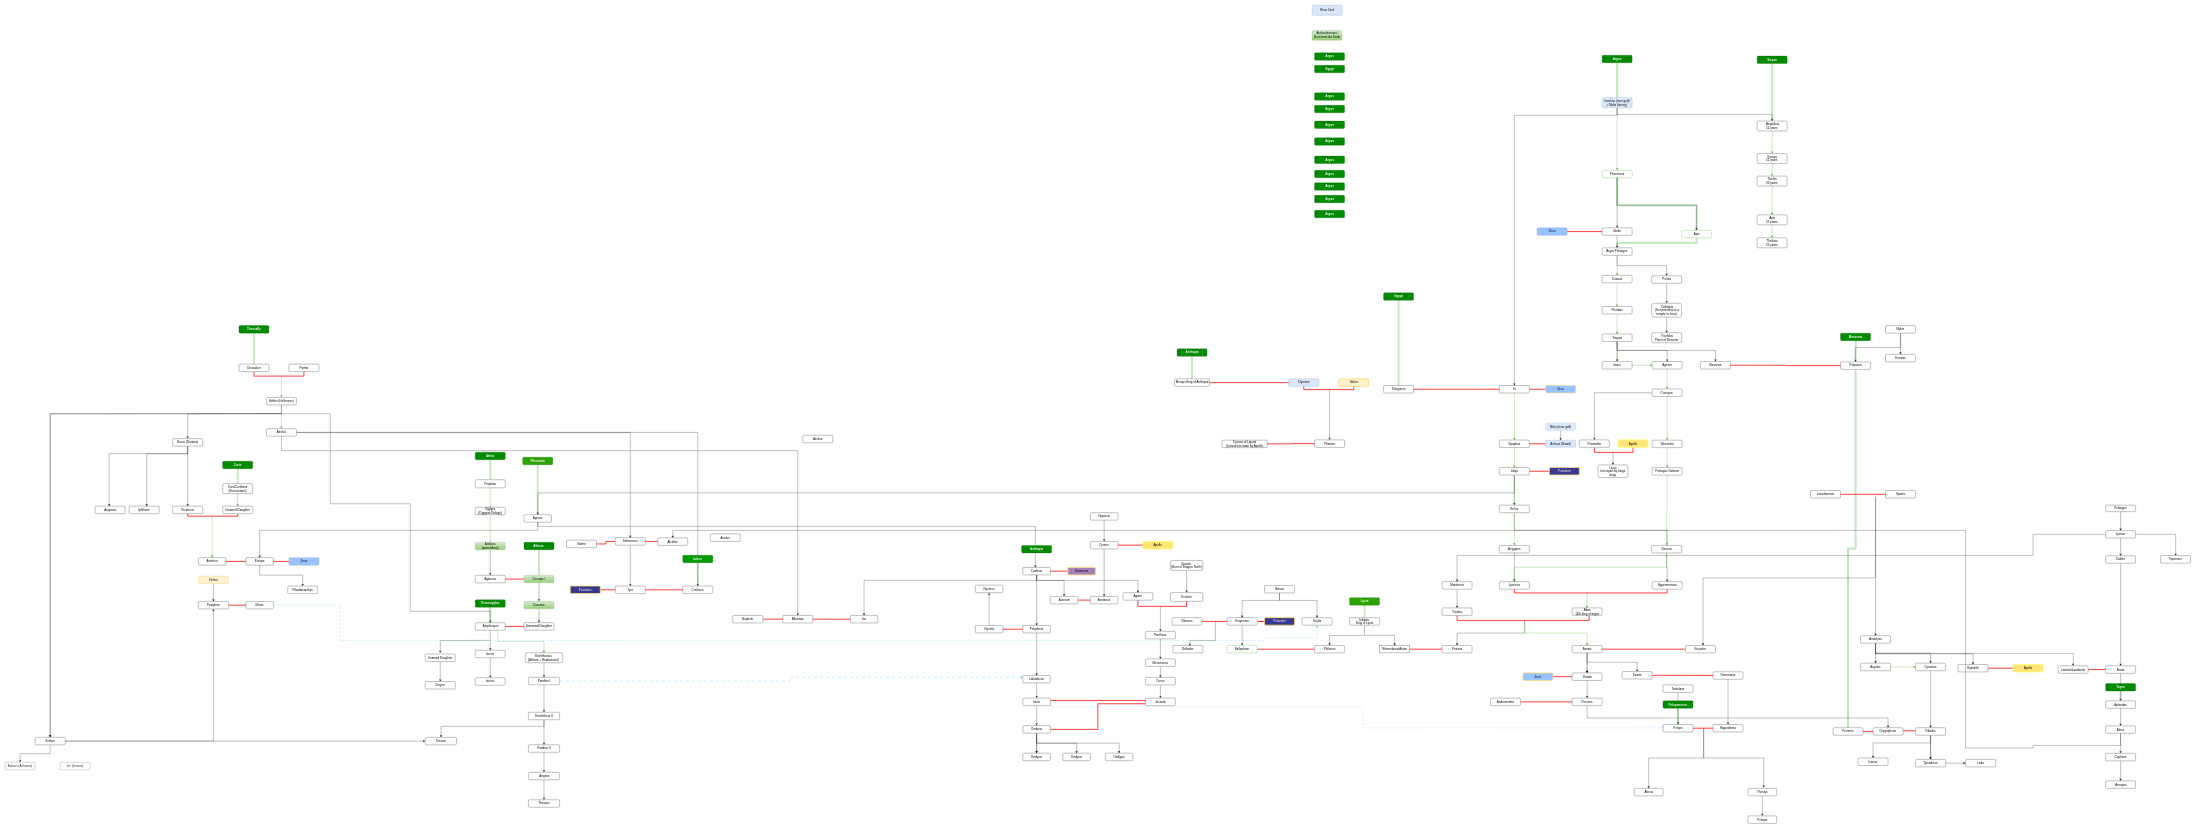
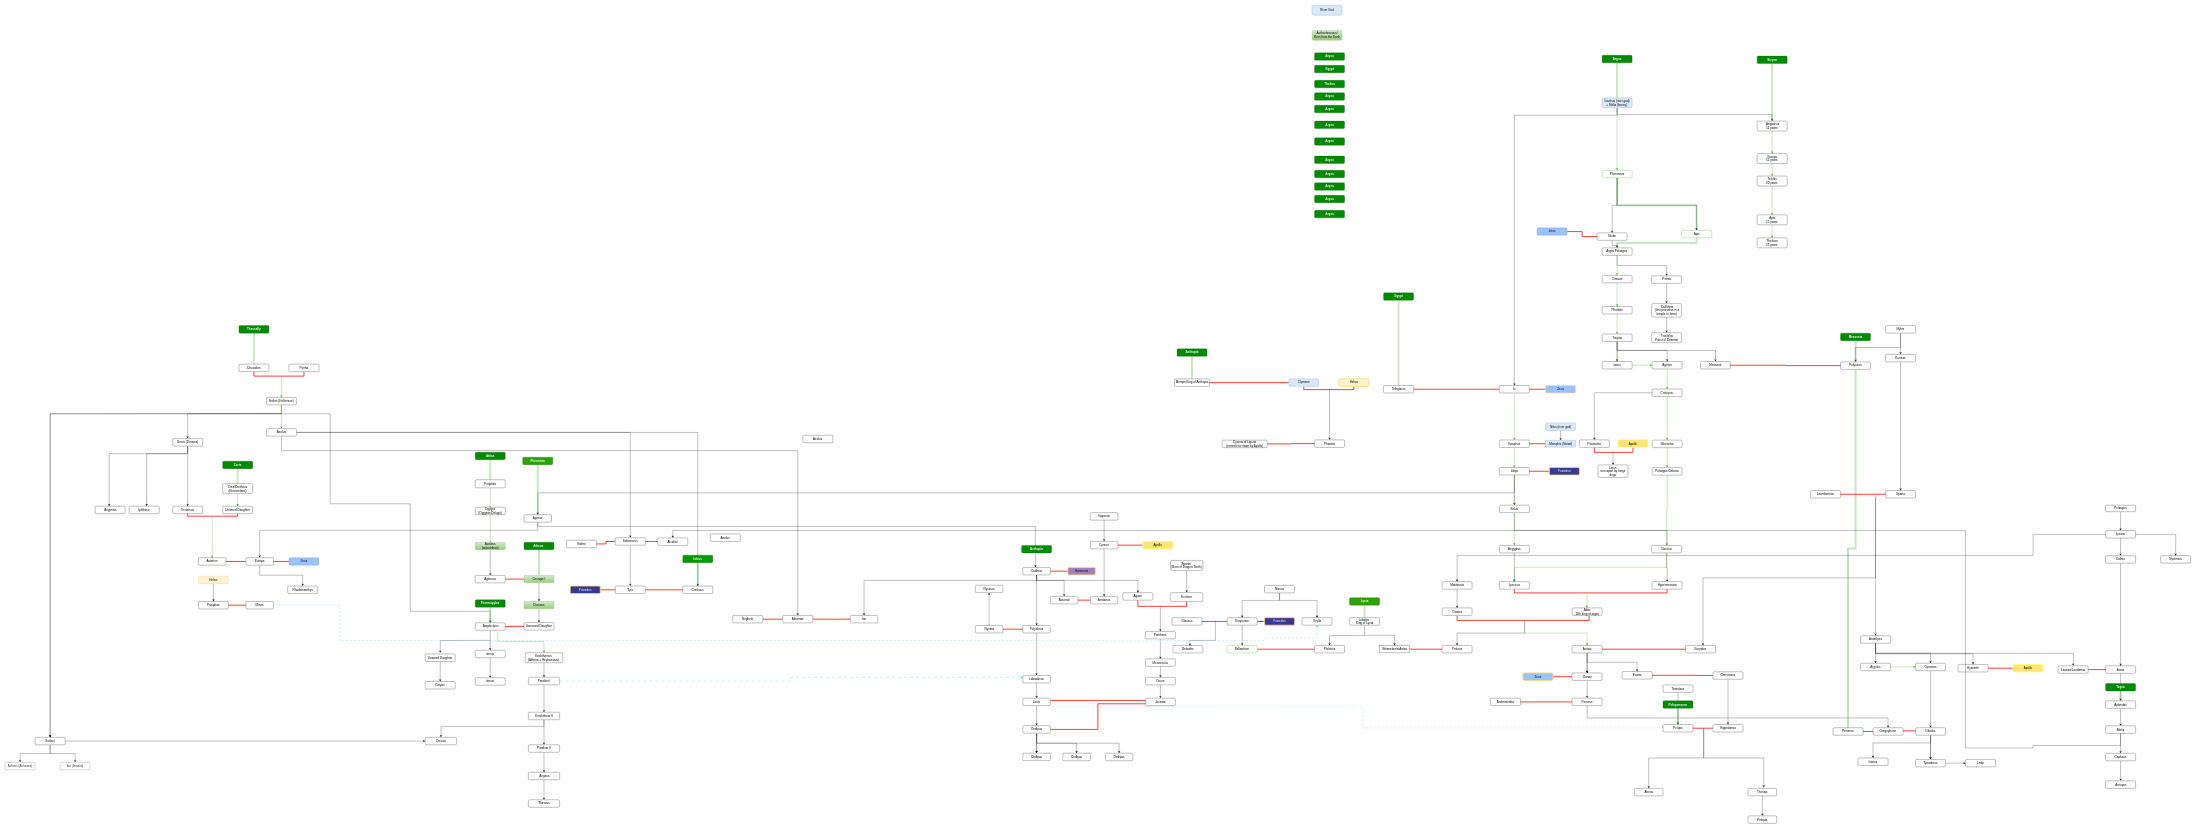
node "Thebes": added
node "Niobe": moved (1617, 231) -> (1612, 236)
node "Nilus (river god)": style dashed -> solid
node "Acheus (Naiad)": label "Acheus (Naiad)" -> "Memphis (Naiad)"
edge "Eurotas" -> "Sparta": added
edge "Xuthus" -> "Pasiphae": now "Xuthus" -> "Ion (Ionians)"
